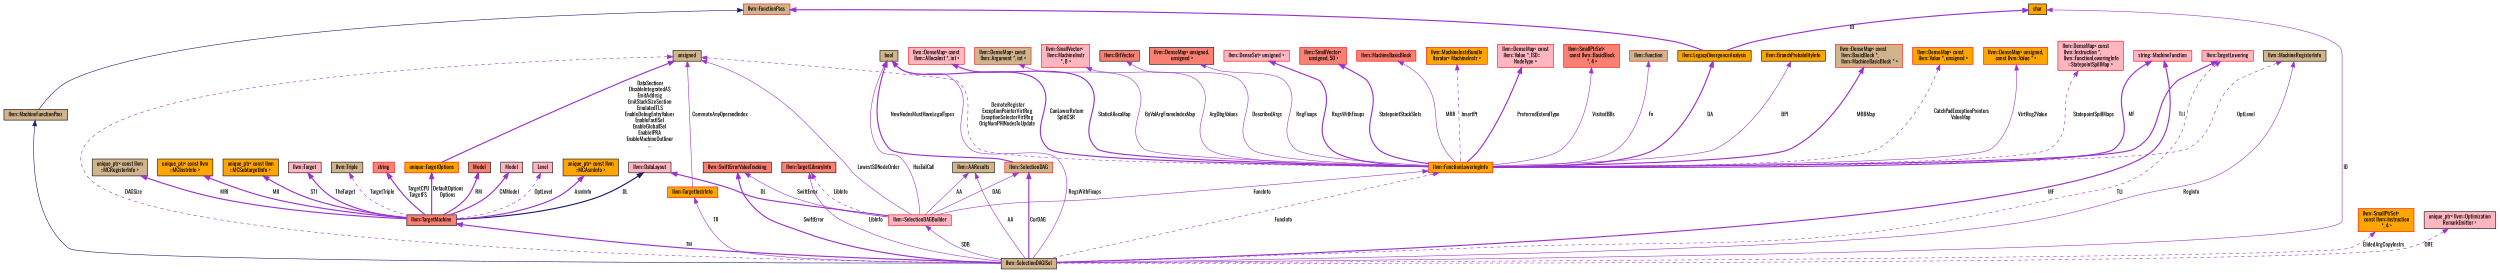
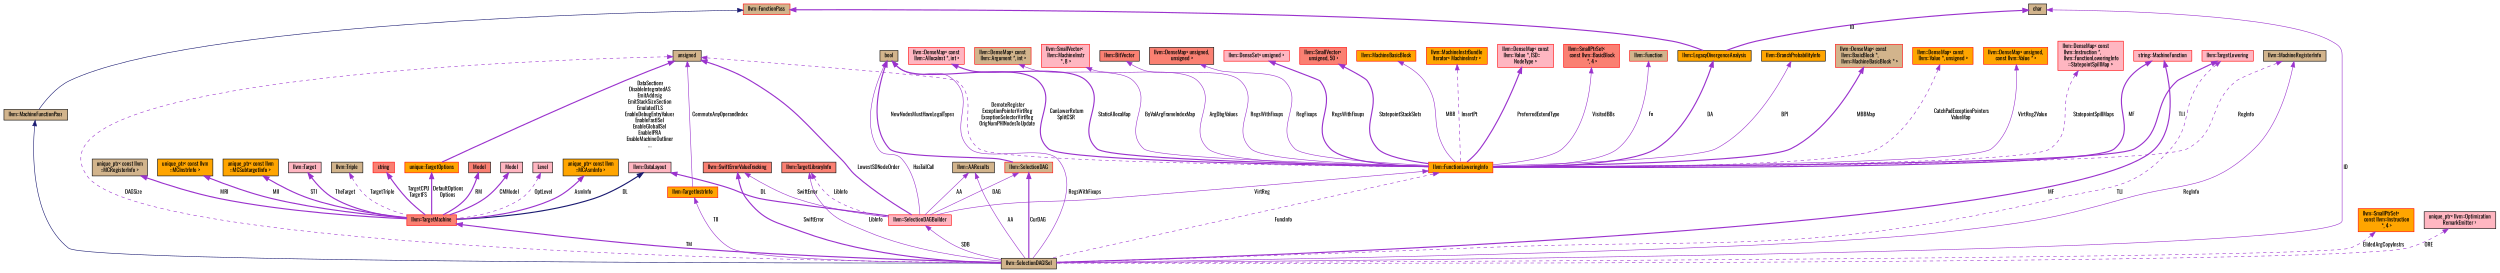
node "char": fillcolor orange -> tan
node "llvm::MachineBasicBlock": fillcolor salmon -> orange
edge "llvm::FunctionLoweringInfo" -> "llvm::BitVector": label " DescribedArgs" -> " RegsWithFixups"
edge "llvm::FunctionLoweringInfo" -> "llvm::MachineRegisterInfo": label " OptLevel" -> " RegInfo"
edge "llvm::SelectionDAGBuilder" -> "unsigned": style solid -> bold
edge "llvm::SelectionDAGBuilder" -> "llvm::FunctionLoweringInfo": label " FuncInfo" -> " VirtReg"
node "llvm::TargetMachine": color black -> red
